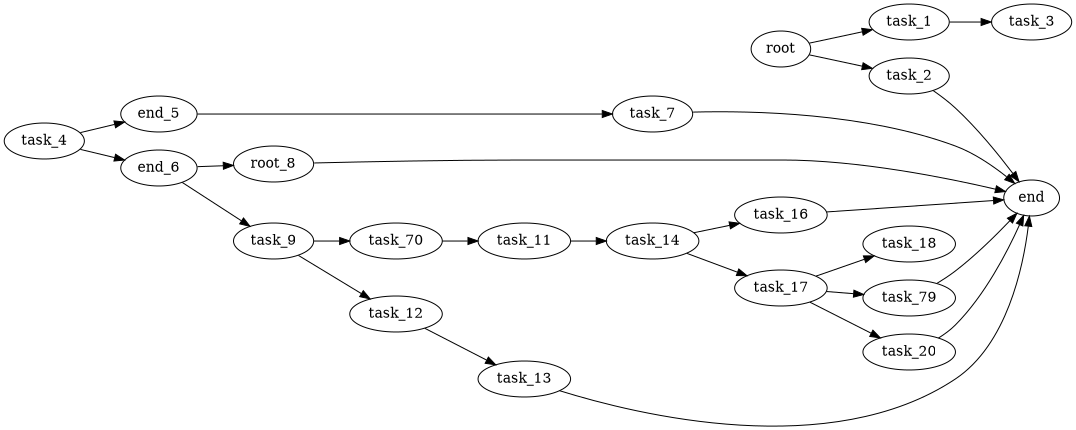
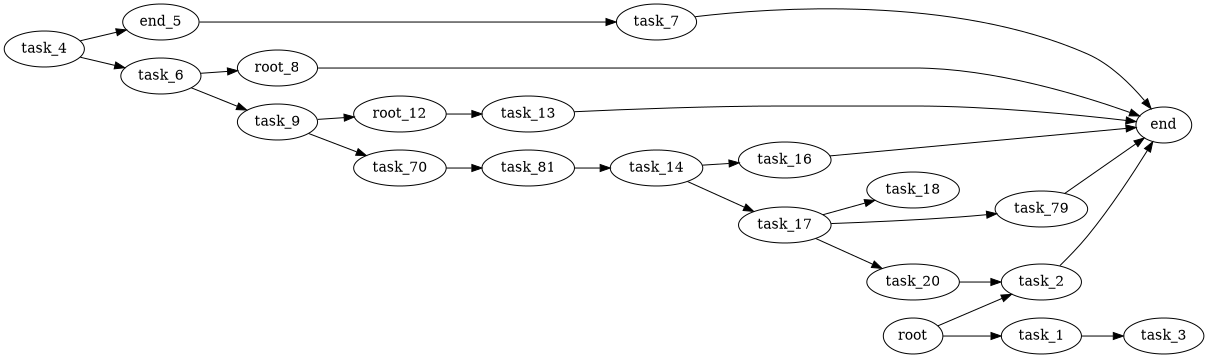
node "end_6": label "end_6" -> "task_6"
node "task_11": label "task_11" -> "task_81"
edge "task_20" -> "end": now "task_20" -> "task_2"
node "task_12": label "task_12" -> "root_12"
